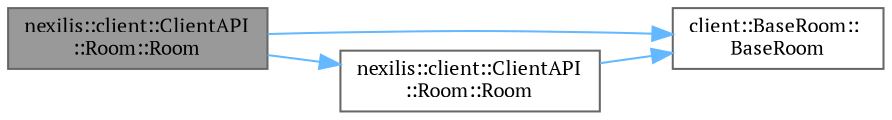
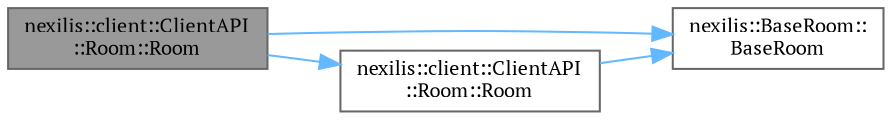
node "client::BaseRoom:: BaseRoom": label "client::BaseRoom:: BaseRoom" -> "nexilis::BaseRoom:: BaseRoom"
